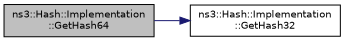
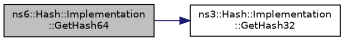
node "ns3::Hash::Implementation ::GetHash64": label "ns3::Hash::Implementation ::GetHash64" -> "ns6::Hash::Implementation ::GetHash64"
